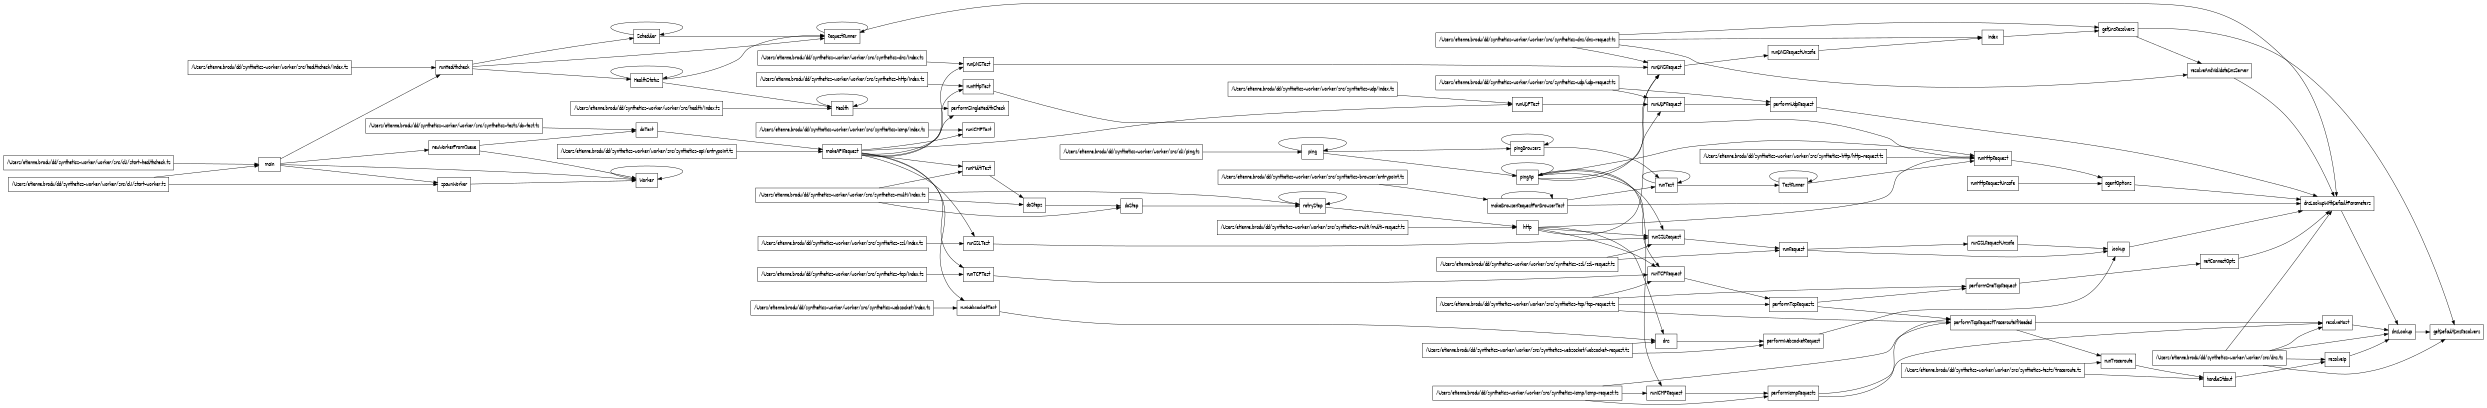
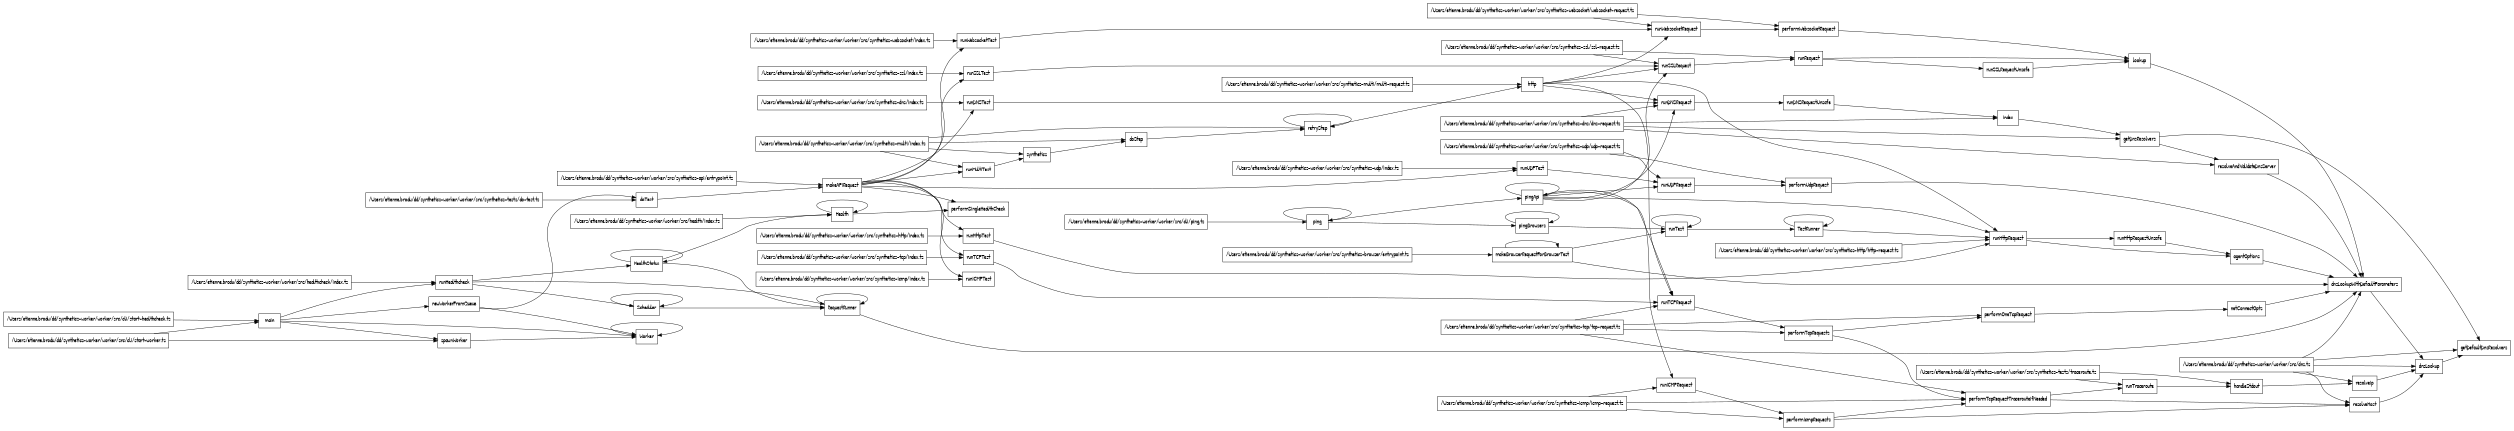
node "doSteps": label "doSteps" -> "synthetics"
edge "runHttpRequest" -> "runHttpRequestUnsafe": added
node "dns": label "dns" -> "runWebsocketRequest"
